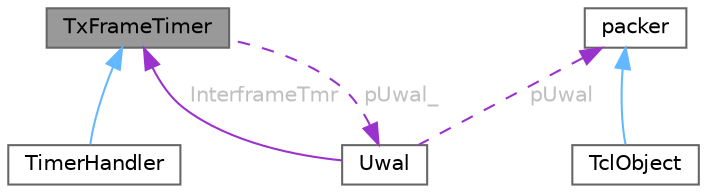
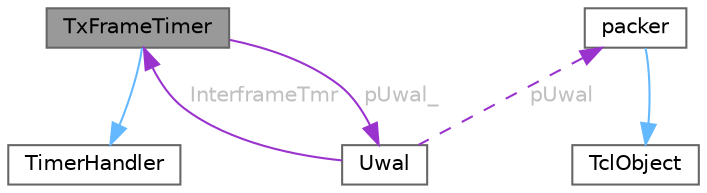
edge "TxFrameTimer" -> "Uwal": style dashed -> solid
edge "TimerHandler" -> "TxFrameTimer": reversed
edge "TclObject" -> "packer": reversed
